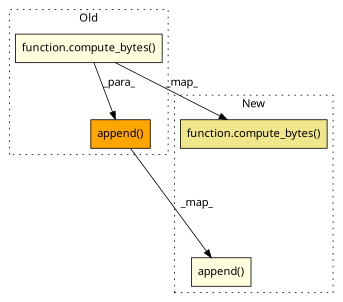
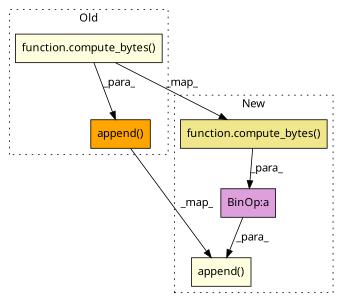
node "BinOp:a": added
